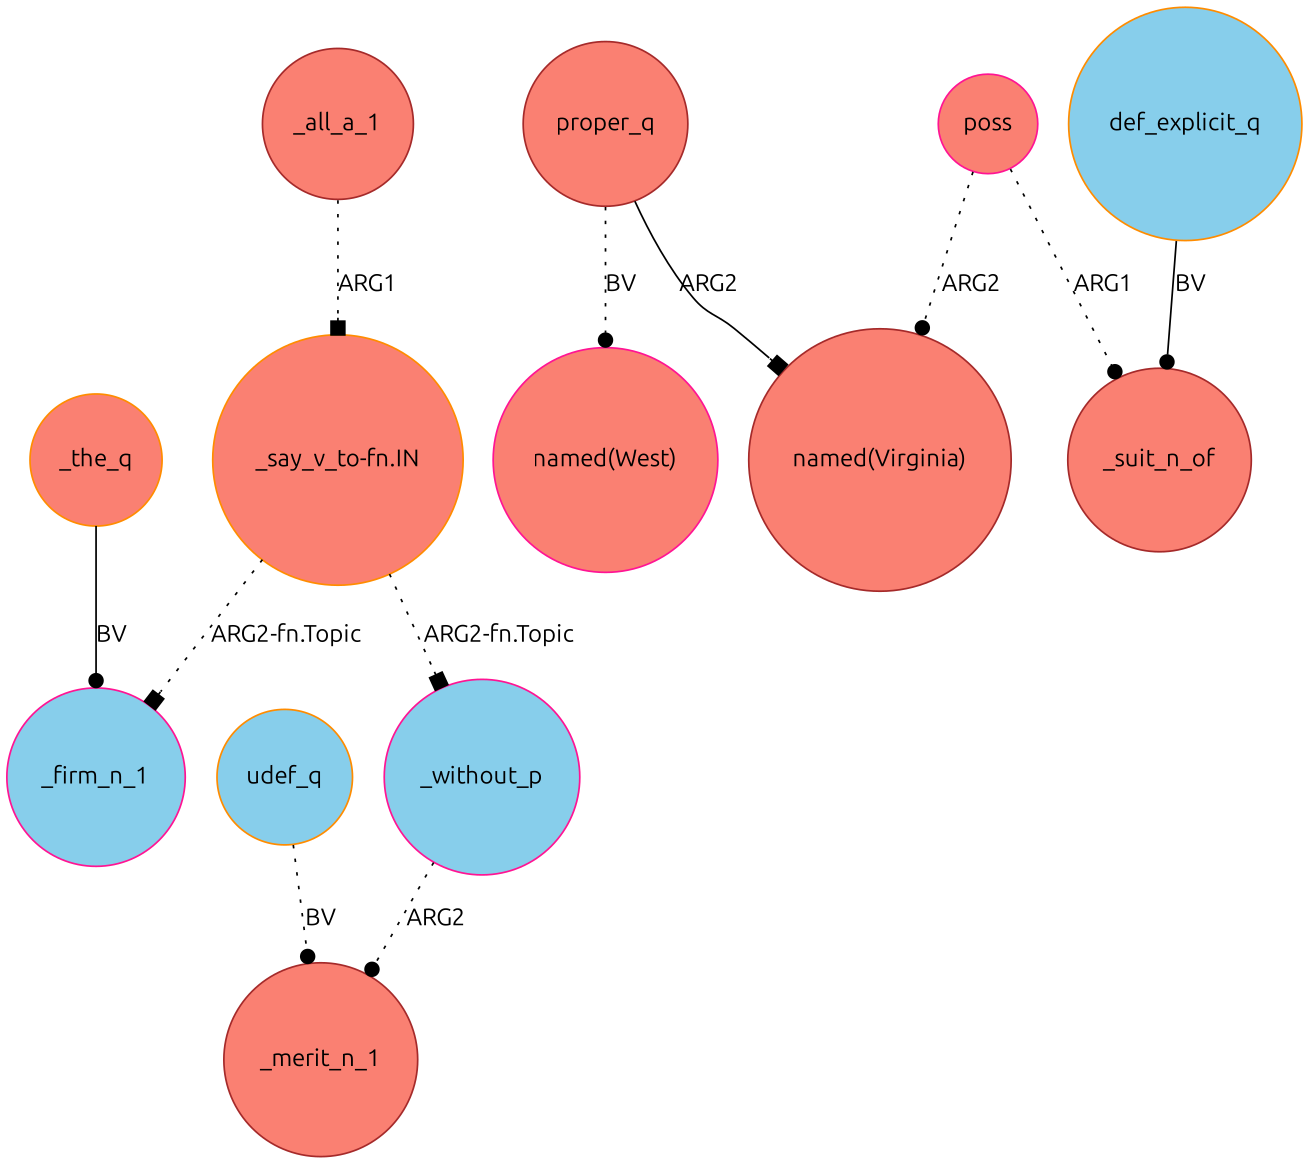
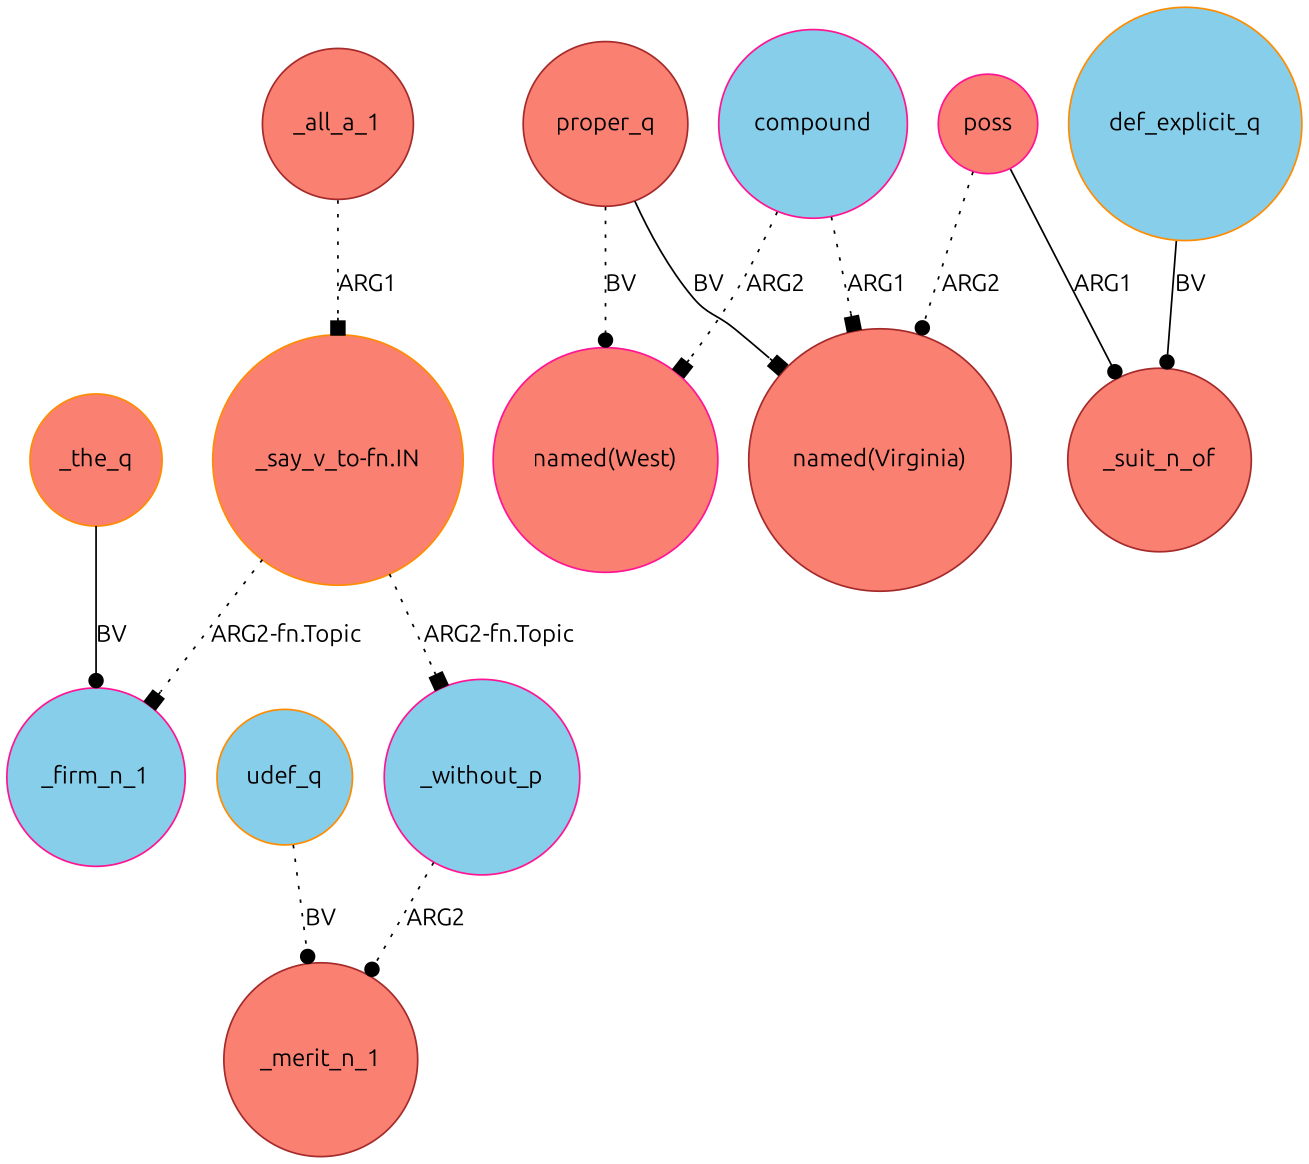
node "compound": added
edge "poss" -> "_suit_n_of": style dotted -> solid
edge "proper_q" -> "named(Virginia)": label "ARG2" -> "BV"
